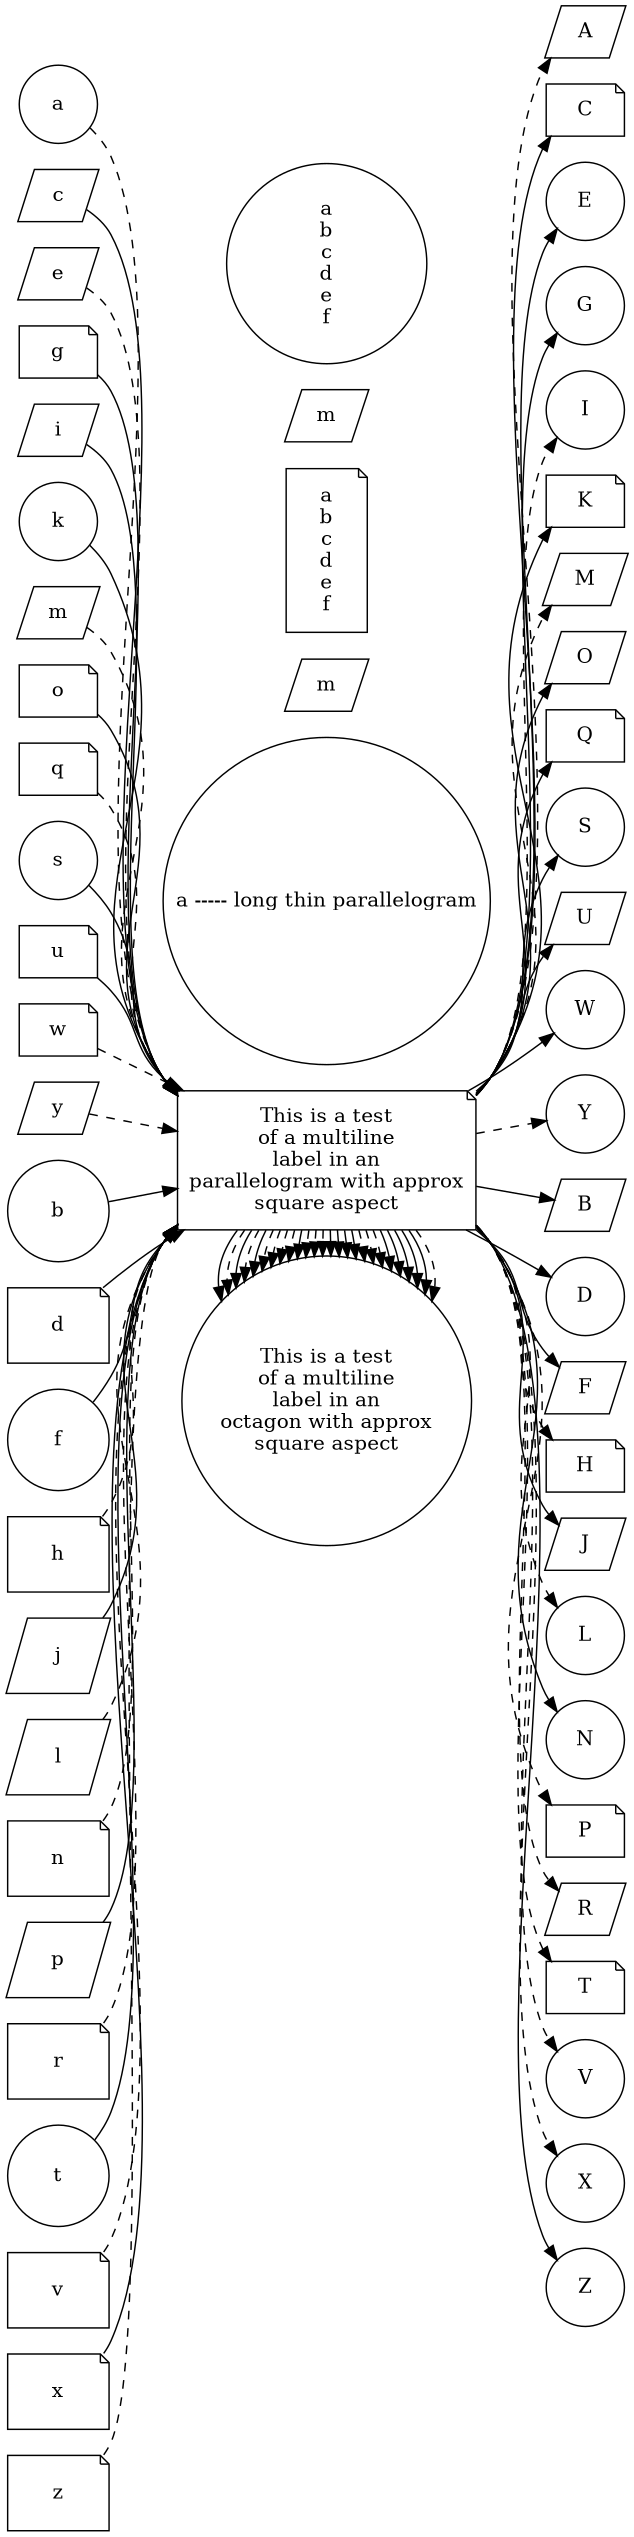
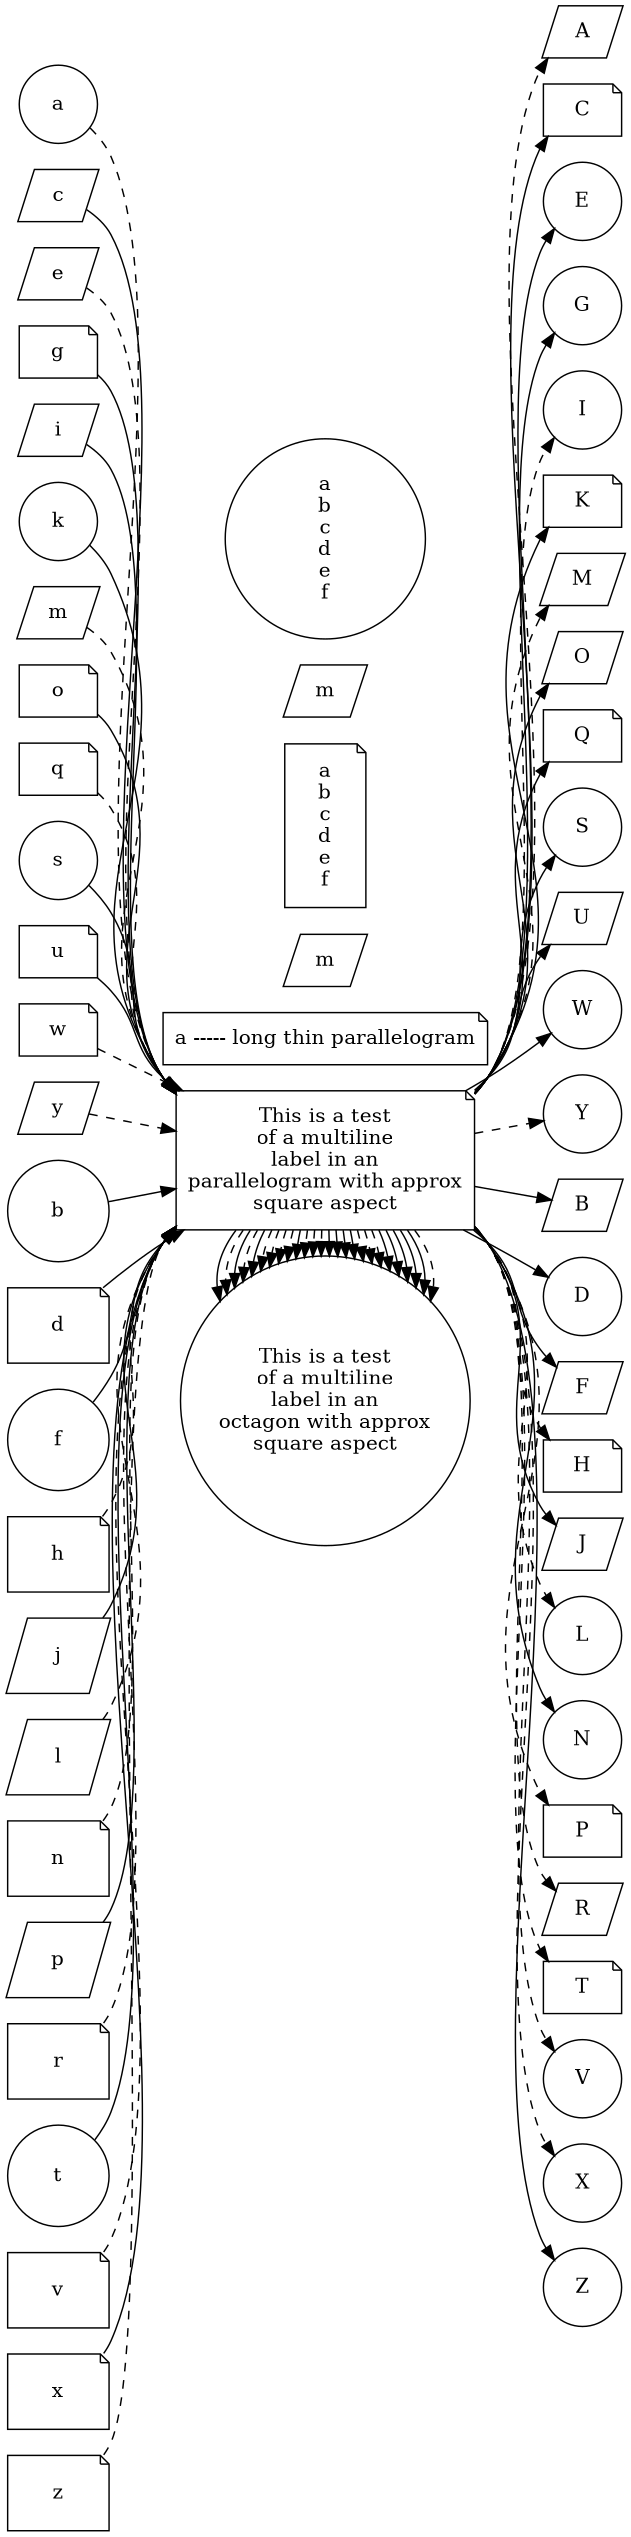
node "a ----- long thin parallelogram": shape circle -> note
